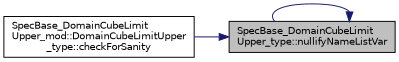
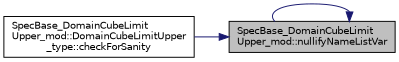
node "SpecBase_DomainCubeLimit Upper_type::nullifyNameListVar": label "SpecBase_DomainCubeLimit Upper_type::nullifyNameListVar" -> "SpecBase_DomainCubeLimit Upper_mod::nullifyNameListVar"
